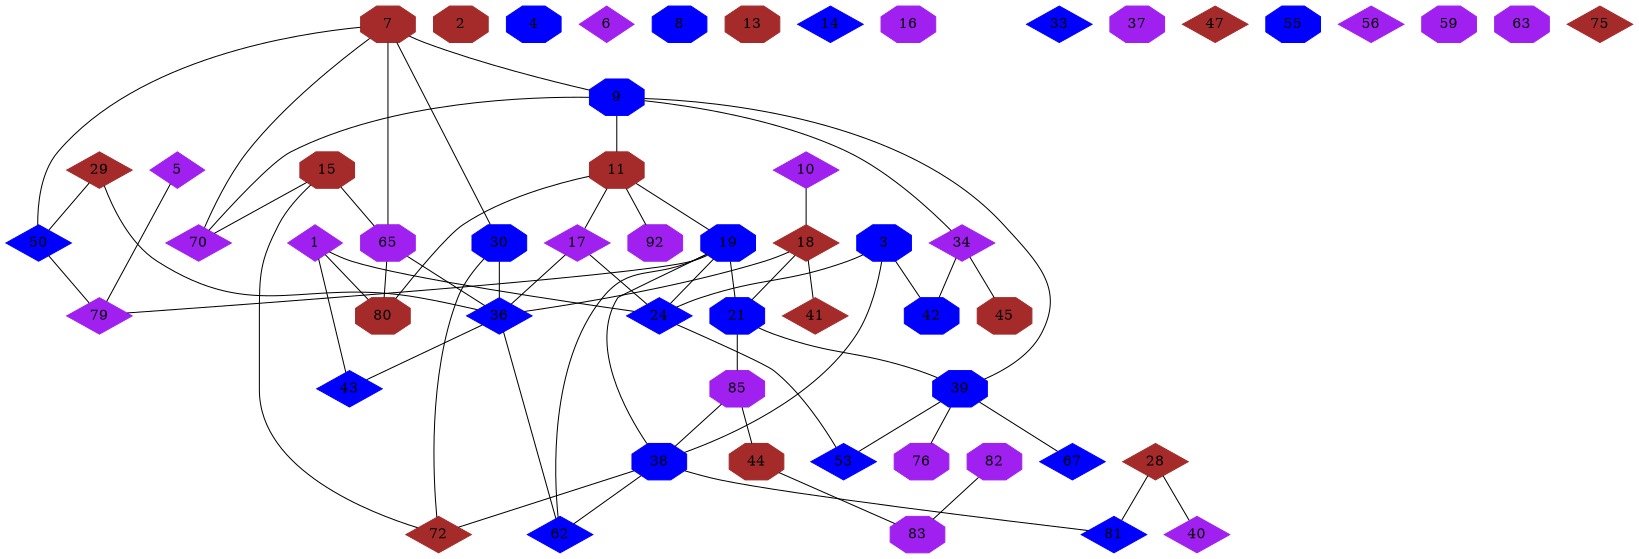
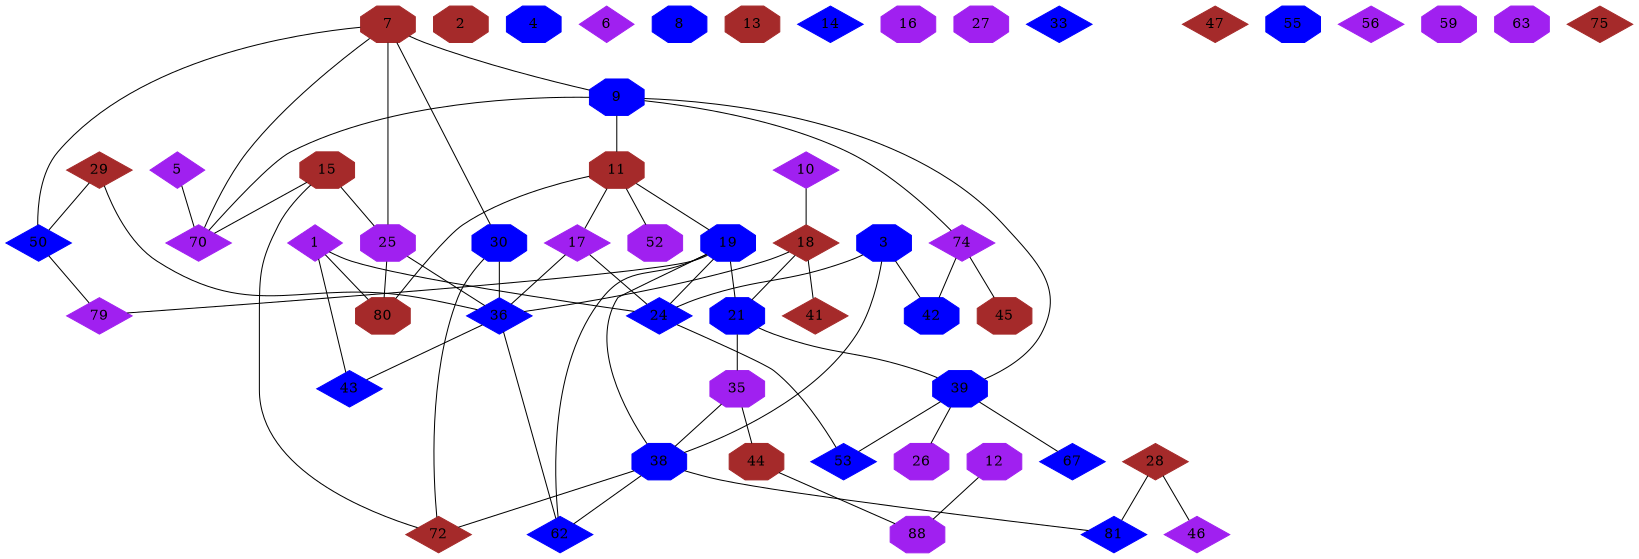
node "27": added
node "37": removed
edge "5" -- "79": now "5" -- "70"
node "65": label "65" -> "25"
node "92": label "92" -> "52"
node "34": label "34" -> "74"
node "85": label "85" -> "35"
node "76": label "76" -> "26"
node "82": label "82" -> "12"
node "83": label "83" -> "88"
node "40": label "40" -> "46"
